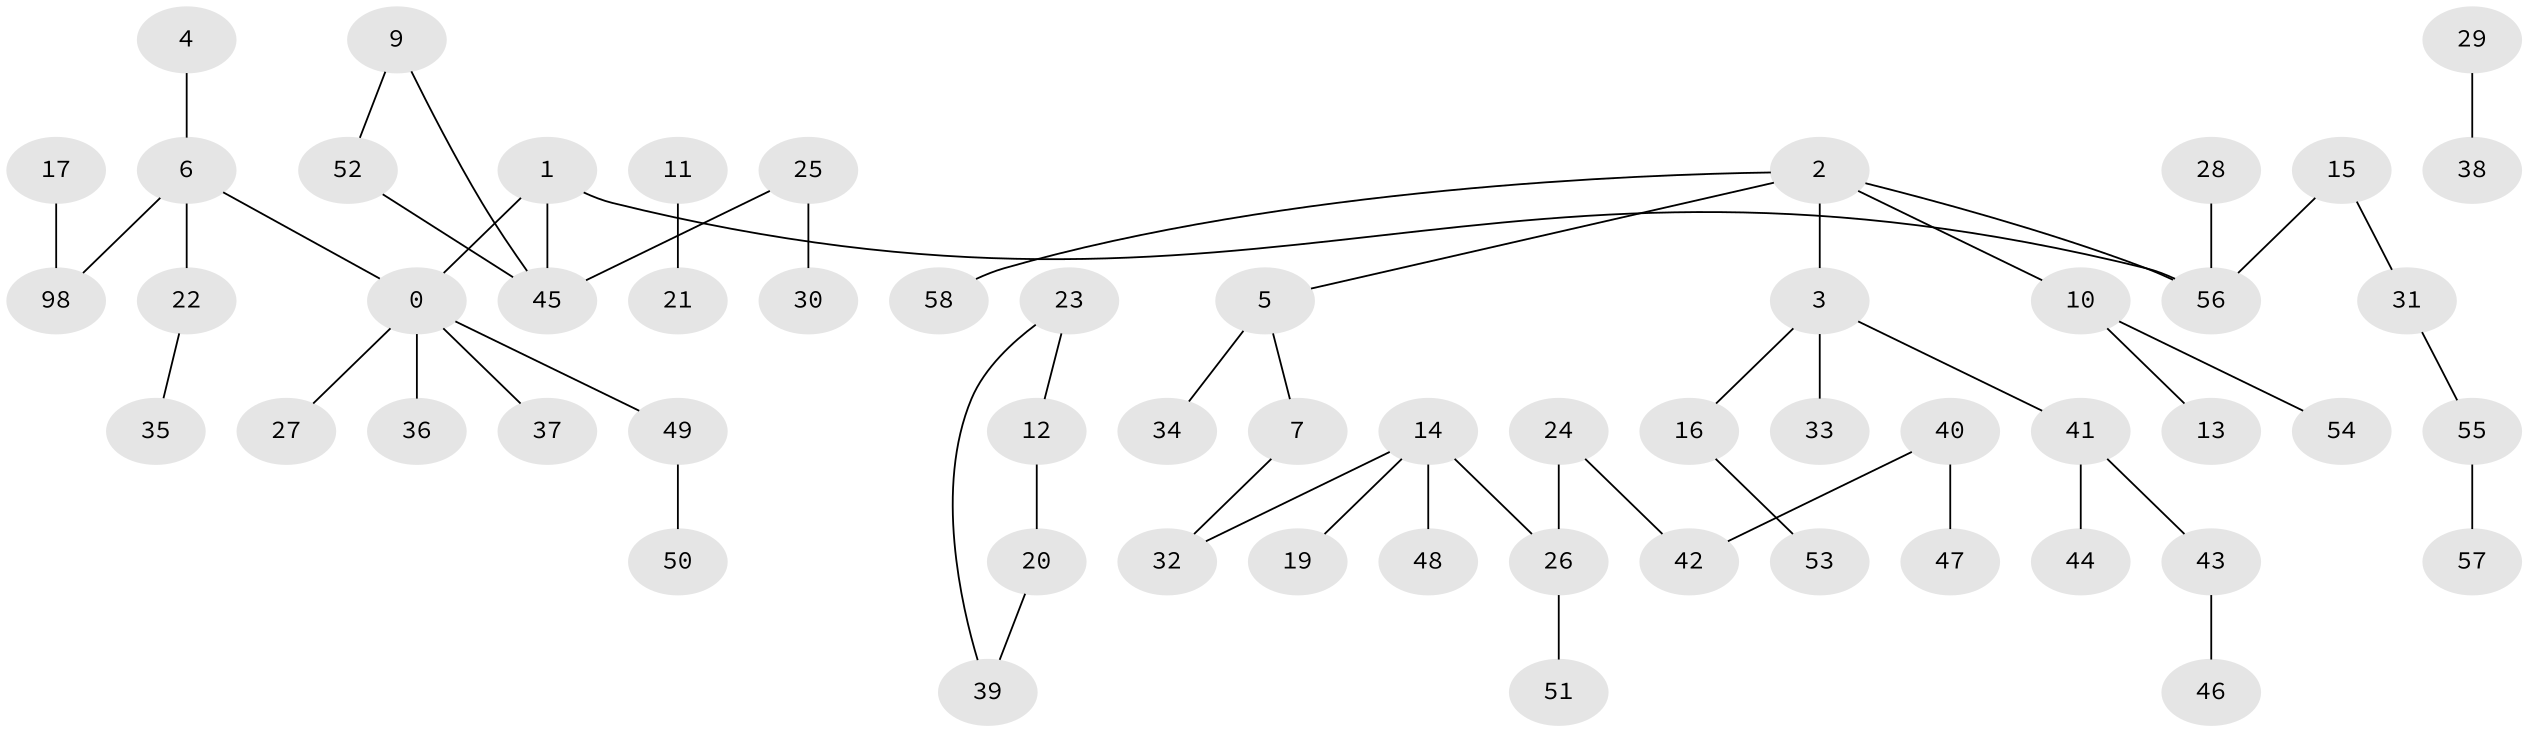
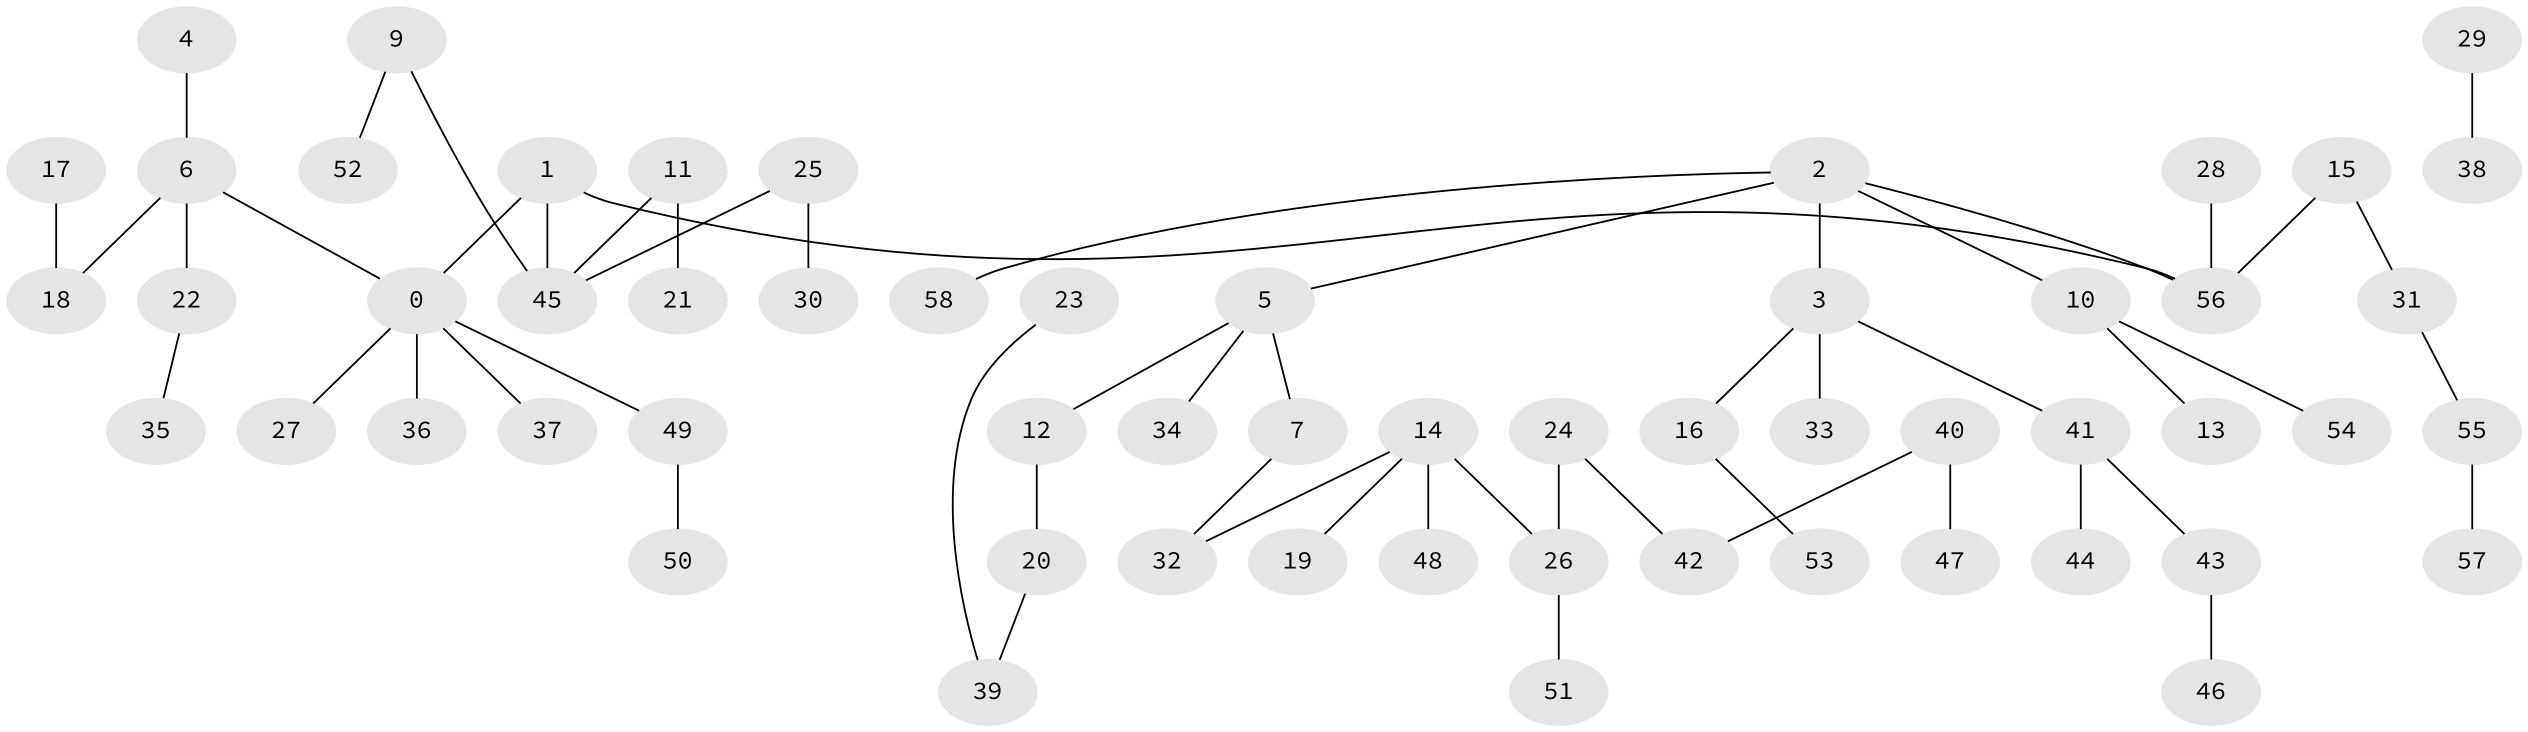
edge "52" -- "45": now "11" -- "45"
node "98": label "98" -> "18"
edge "23" -- "12": now "5" -- "12"
